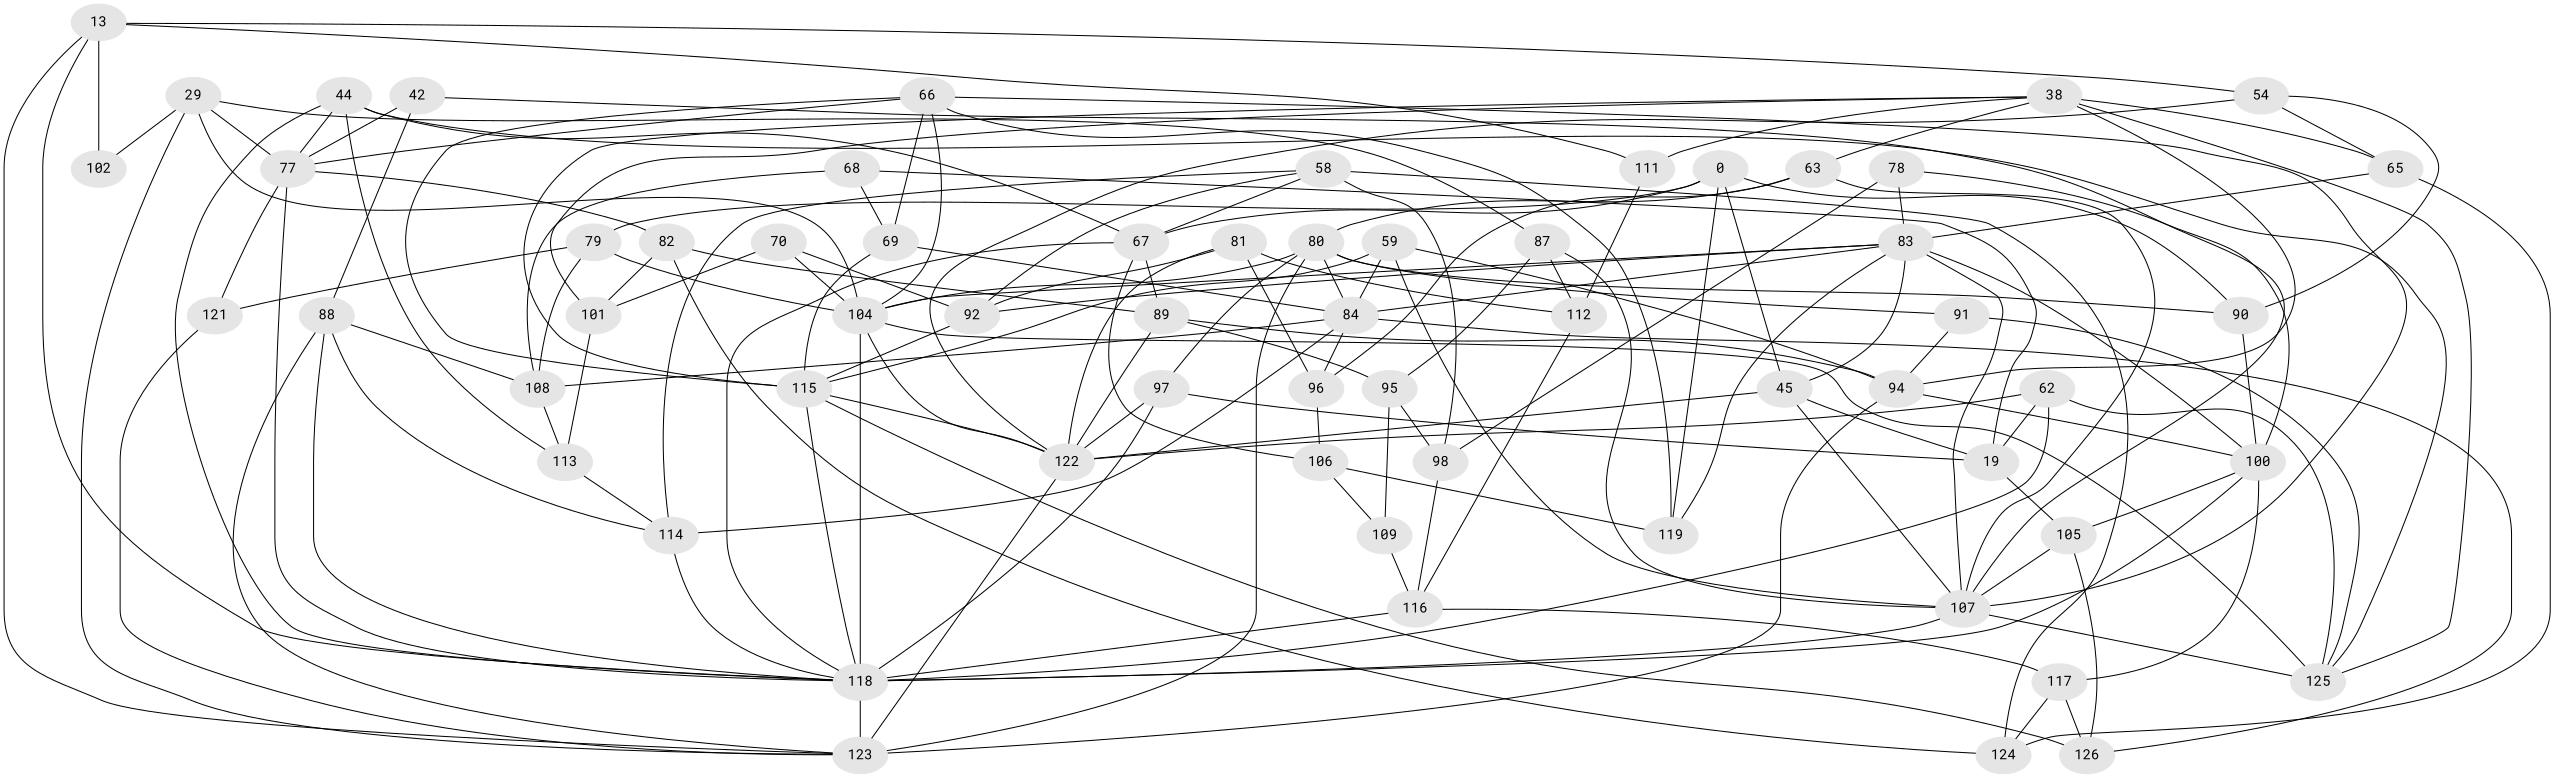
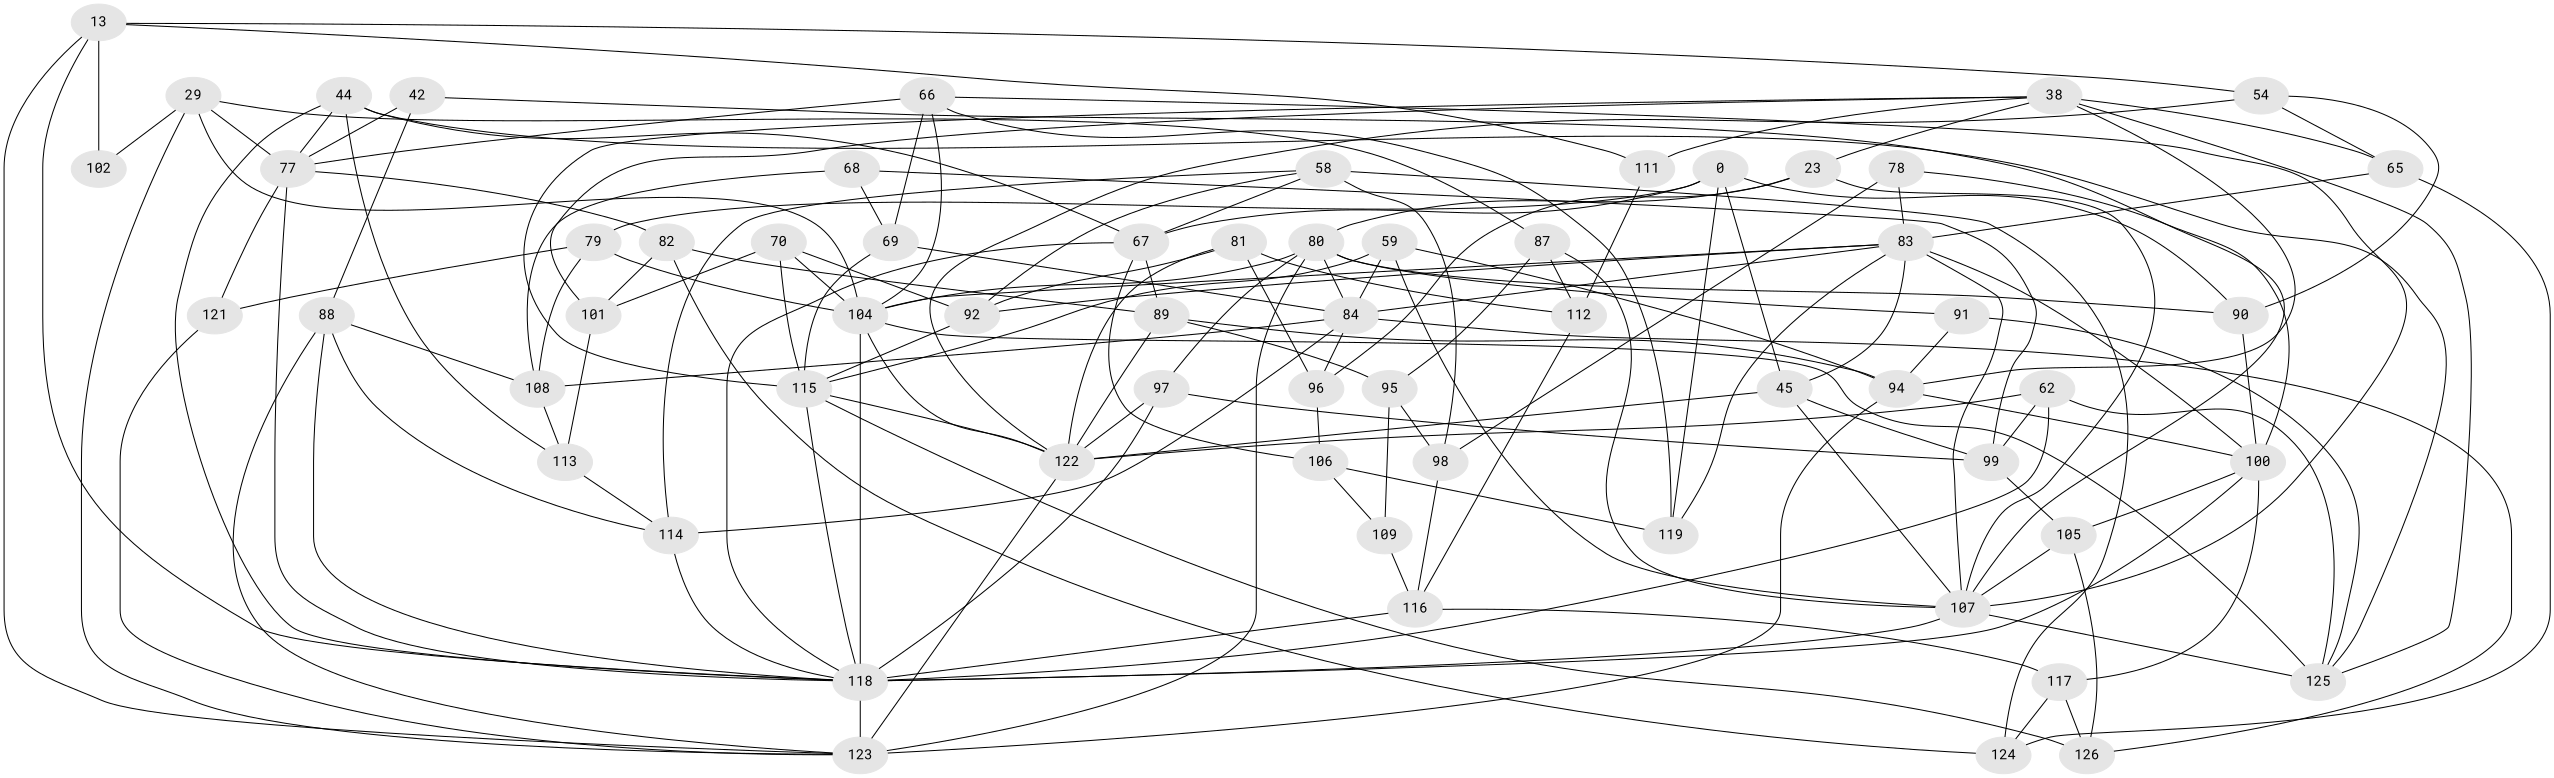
edge "66" -- "115": now "70" -- "115"
node "63": label "63" -> "23"
node "19": label "19" -> "99"
